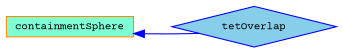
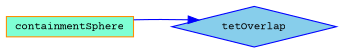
edge "tetOverlap" -> "containmentSphere": reversed
